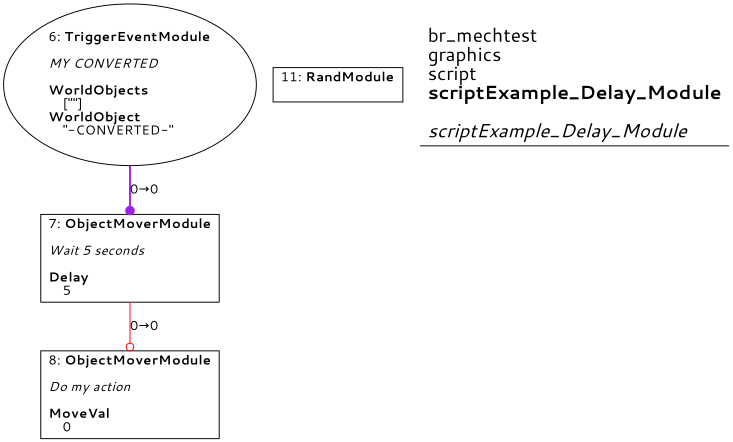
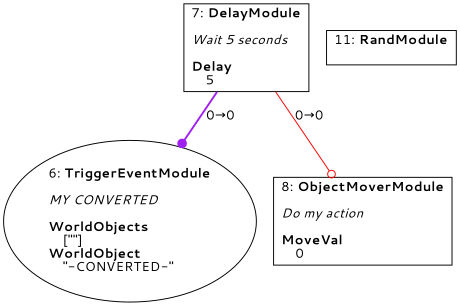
node "br_mechtest": removed
edge "6:" -> "7:": reversed
node "7:": text "ObjectMoverModule" -> "DelayModule"
